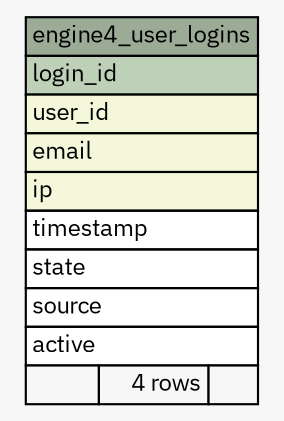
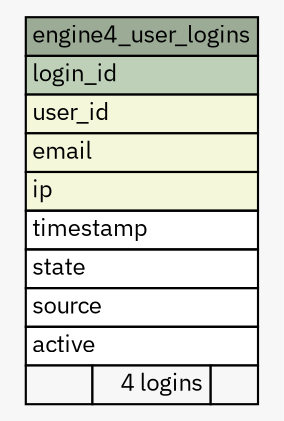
node "engine4_user_logins": text "4 rows" -> "4 logins"
